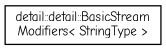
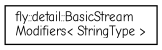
node "detail::detail::BasicStream Modifiers< StringType >": label "detail::detail::BasicStream Modifiers< StringType >" -> "fly::detail::BasicStream Modifiers< StringType >"
